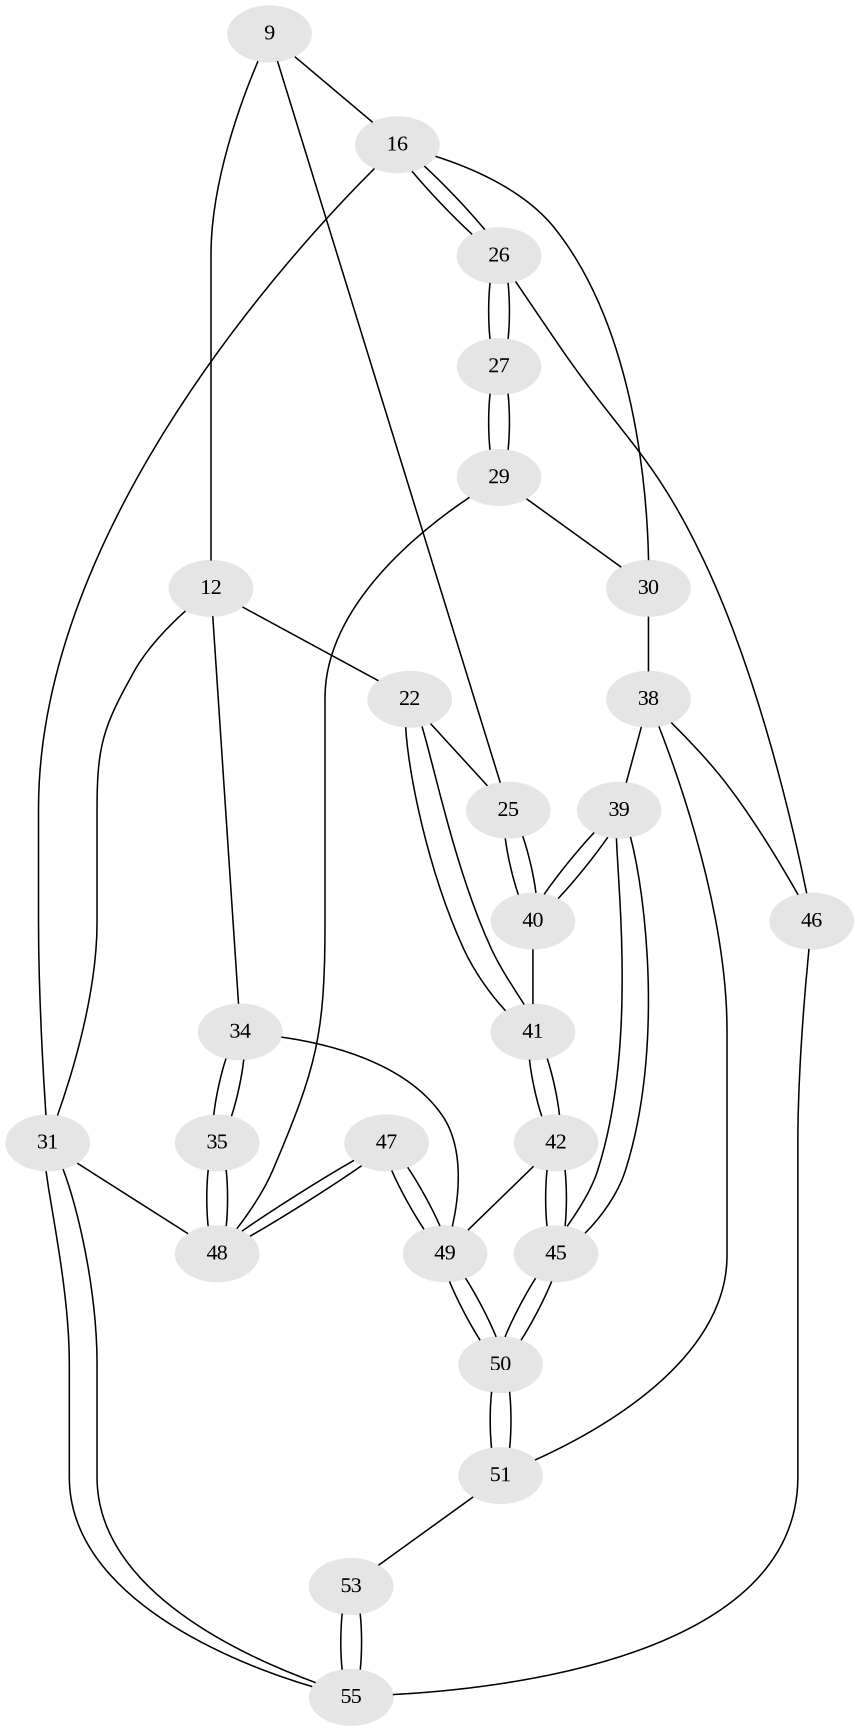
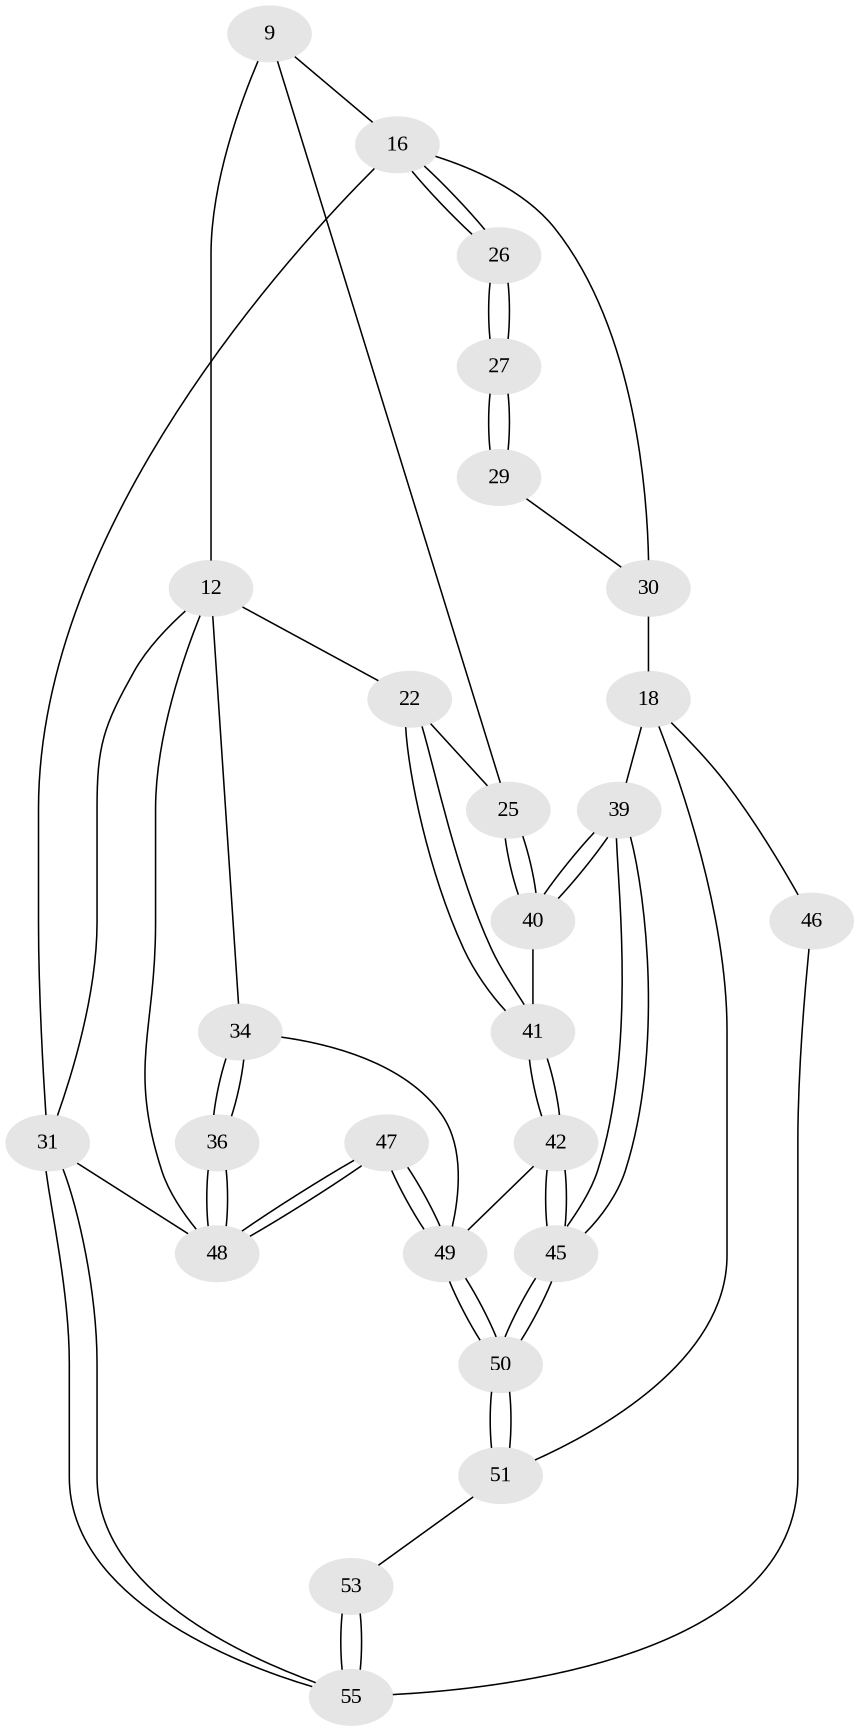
edge "26" -- "46": removed
node "38": label "38" -> "18"
edge "29" -- "48": now "12" -- "48"
node "35": label "35" -> "36"
